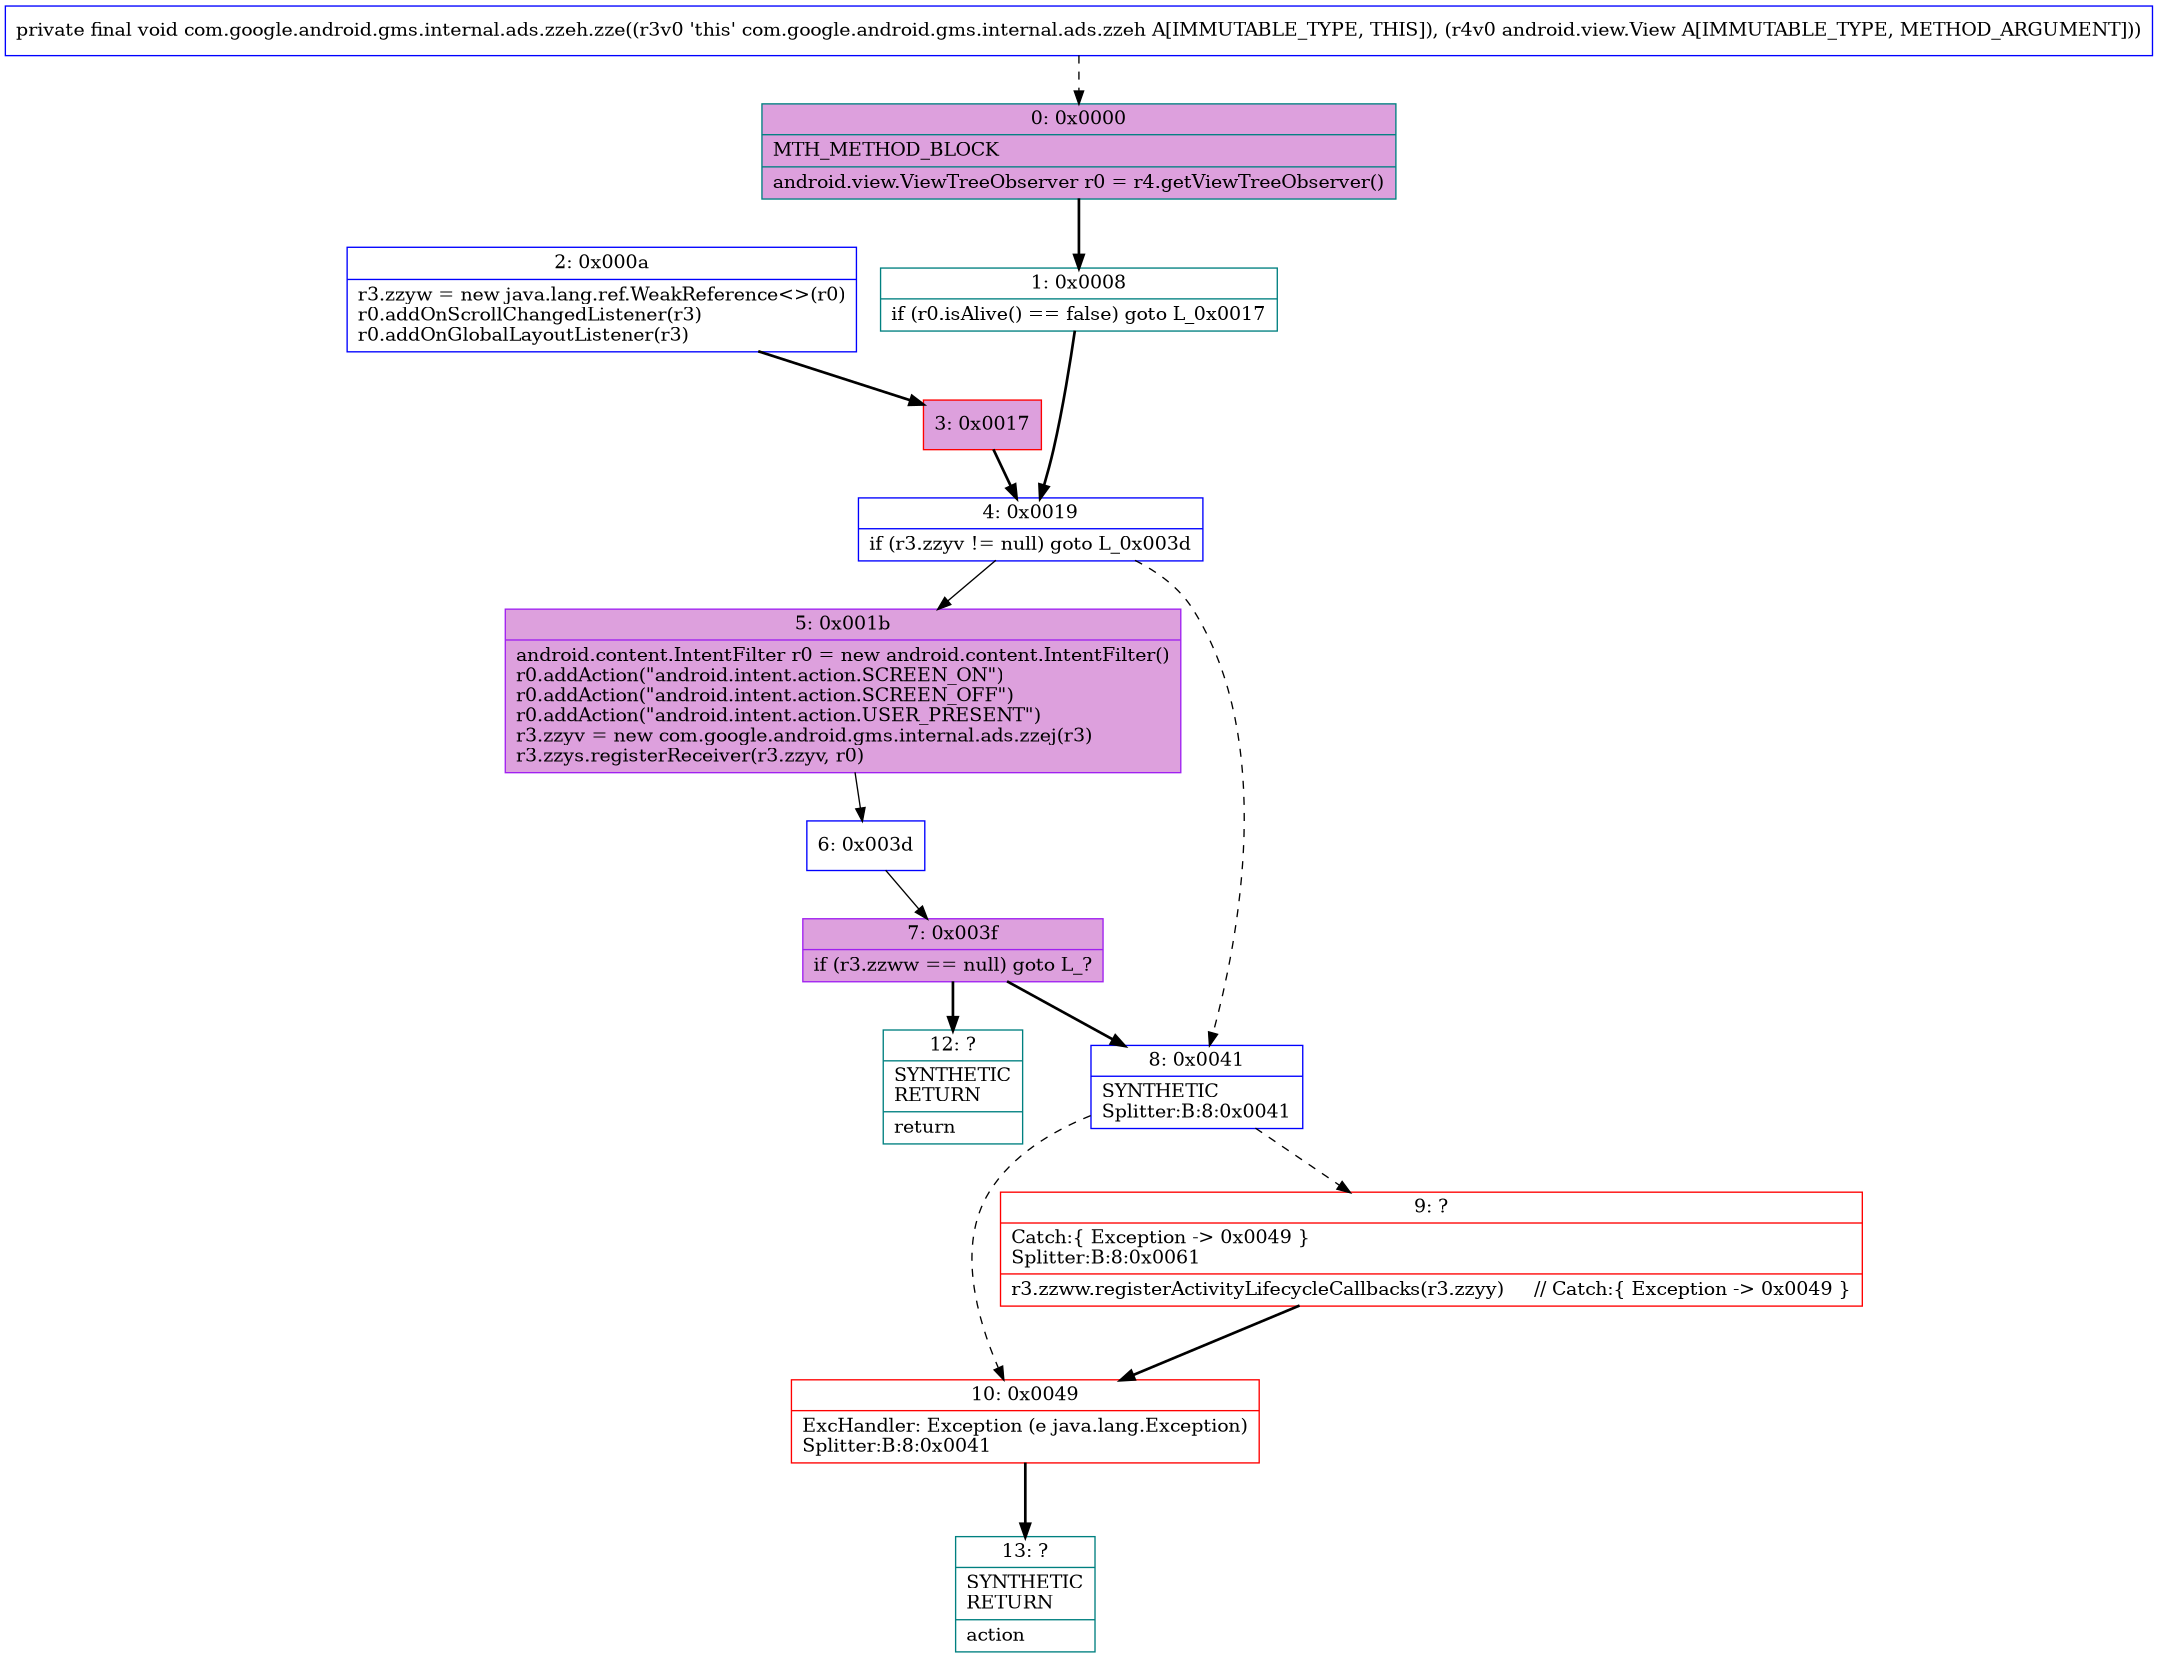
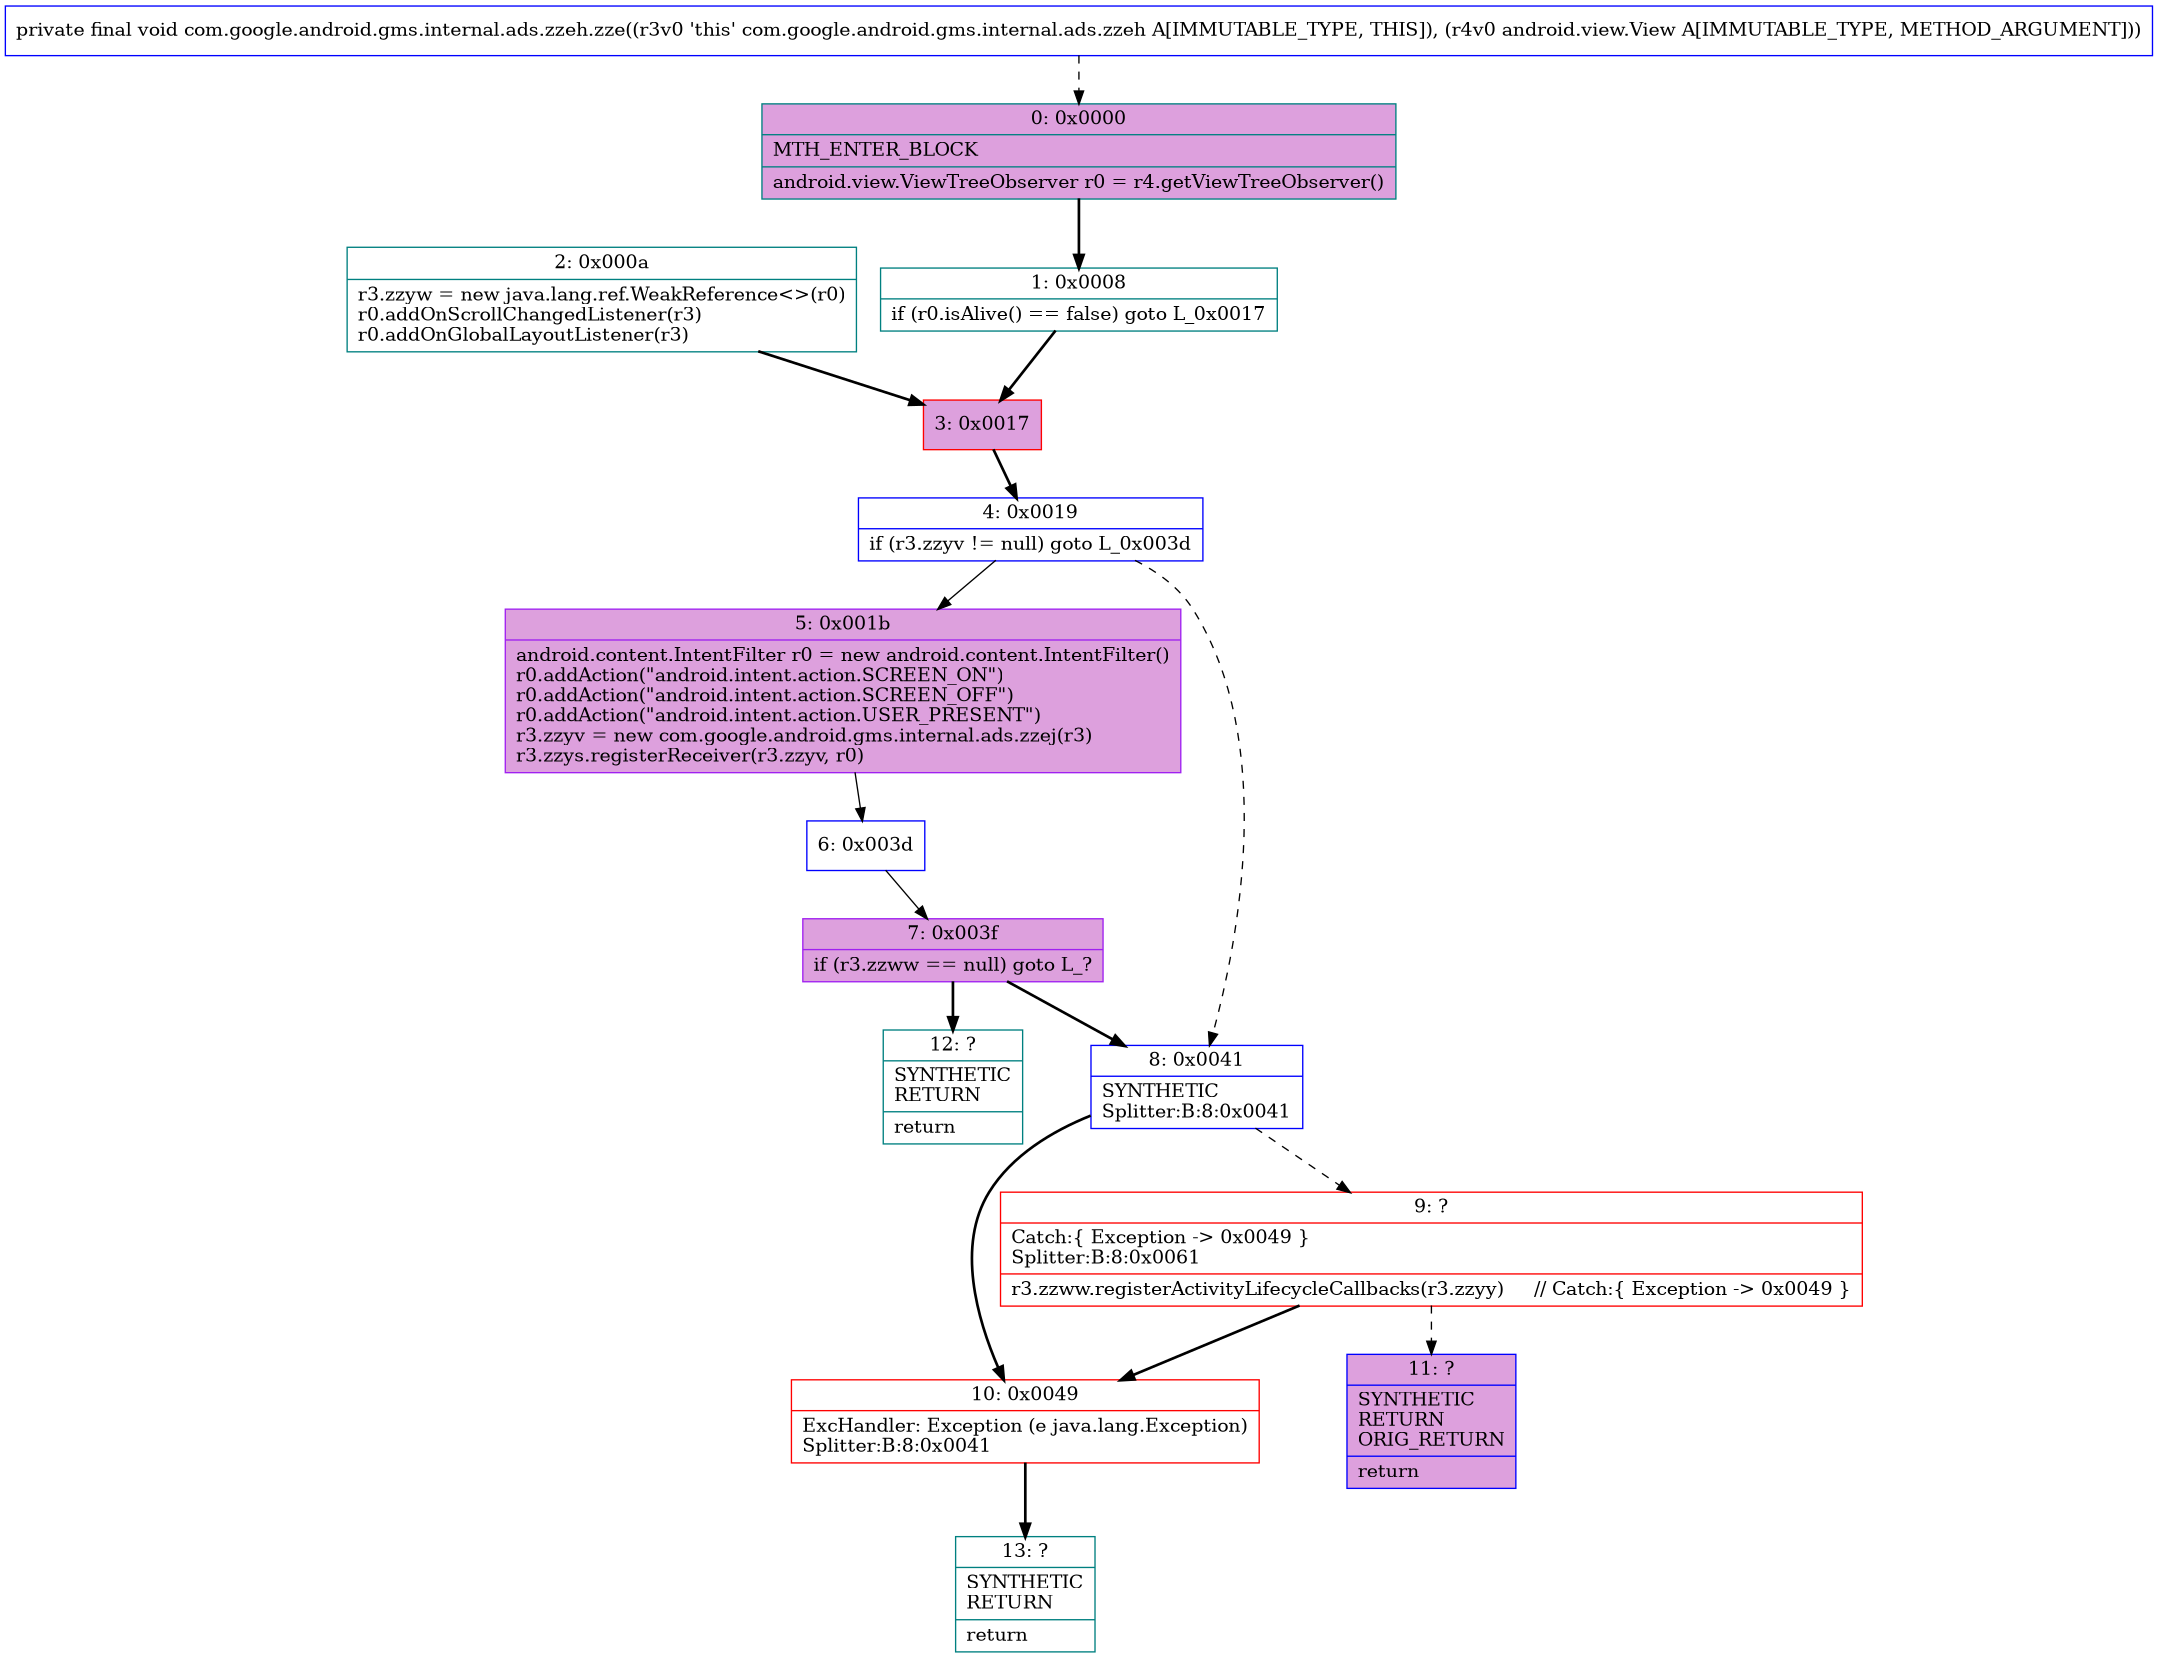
node "0: 0x0000": text "MTH_METHOD_BLOCK" -> "MTH_ENTER_BLOCK"
node "2: 0x000a": color blue -> teal
edge "1: 0x0008" -> "4: 0x0019": now "1: 0x0008" -> "3: 0x0017"
edge "8: 0x0041" -> "10: 0x0049": style dashed -> bold
node "11: ?": added
node "13: ?": text "action" -> "return"
